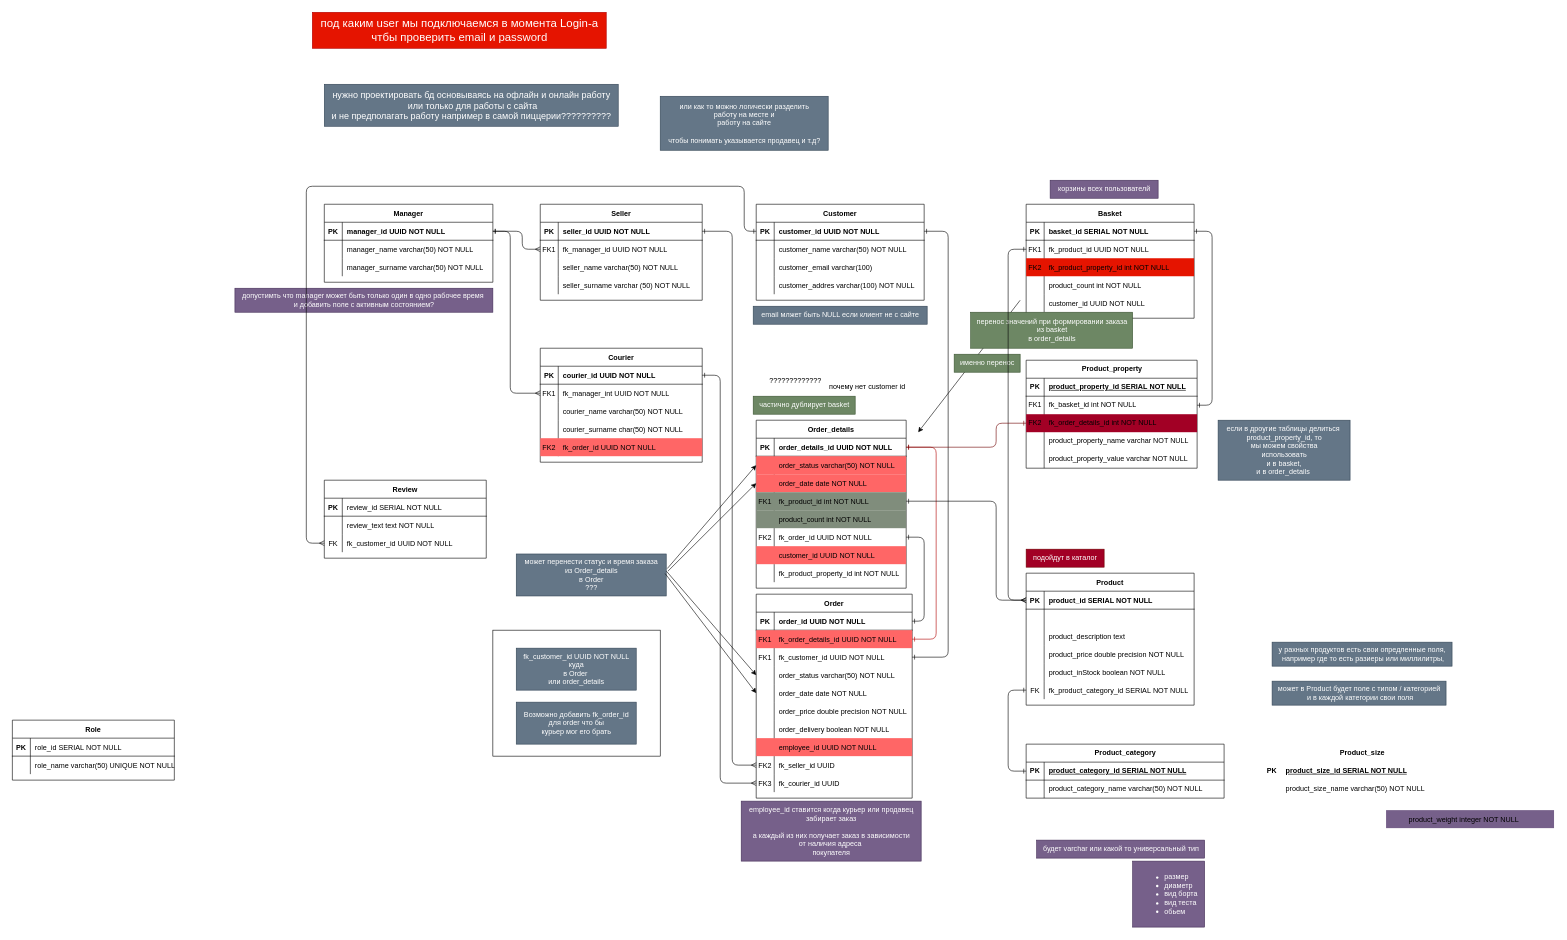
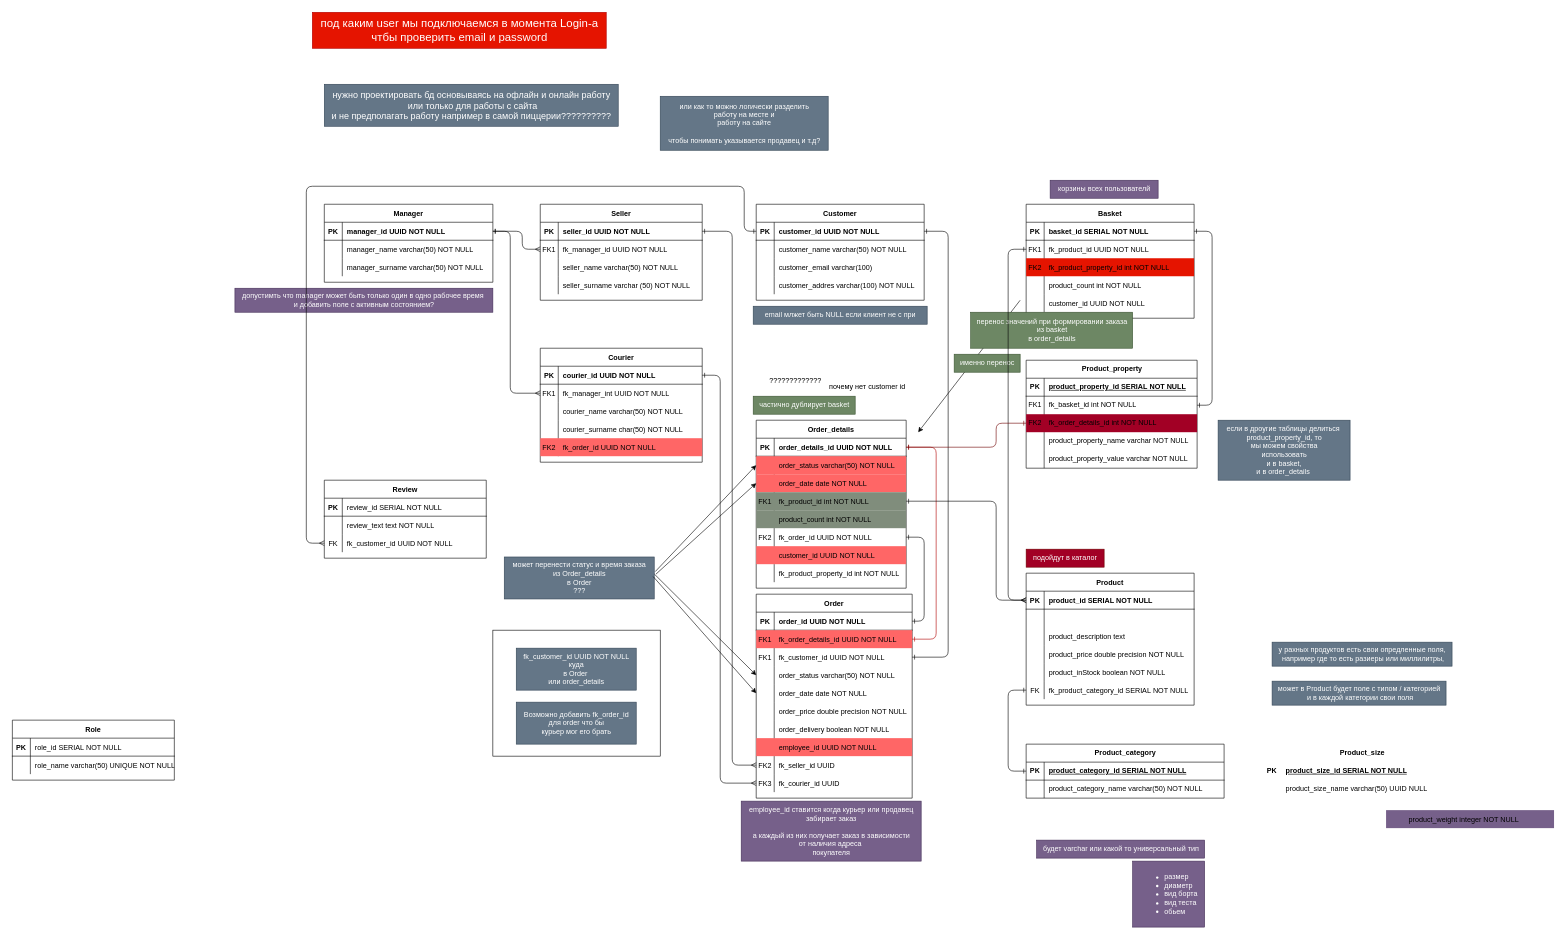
node "email млжет быть NULL если клиент не с сайте": label "email млжет быть NULL если клиент не с сайте" -> "email млжет быть NULL если клиент не с при"
node "может перенести статус и время заказа из Order_details в Order ???": moved (591, 575) -> (579, 578)
node "product_size_name varchar(50) NOT NULL": label "product_size_name varchar(50) NOT NULL" -> "product_size_name varchar(50) UUID NULL"
